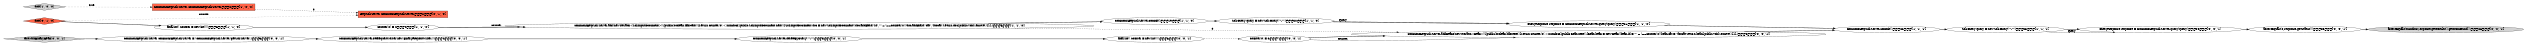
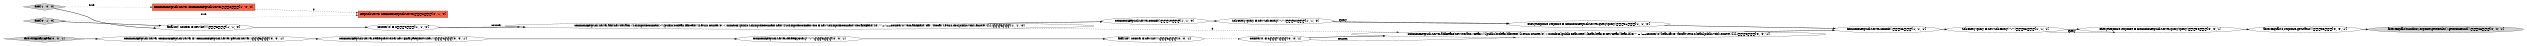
edge "doIt['0', '1', '0']" -> "HttpSolrServer commonsHttpSolrServer@@@2@@@['0', '1', '0']": label "counter" -> "true"
node "doIt['0', '1', '0']": fillcolor tomato -> lightgray
edge "doIt['1', '0', '0']" -> "final int(( counter = new int((((@@@3@@@['1', '1', '0']": added
